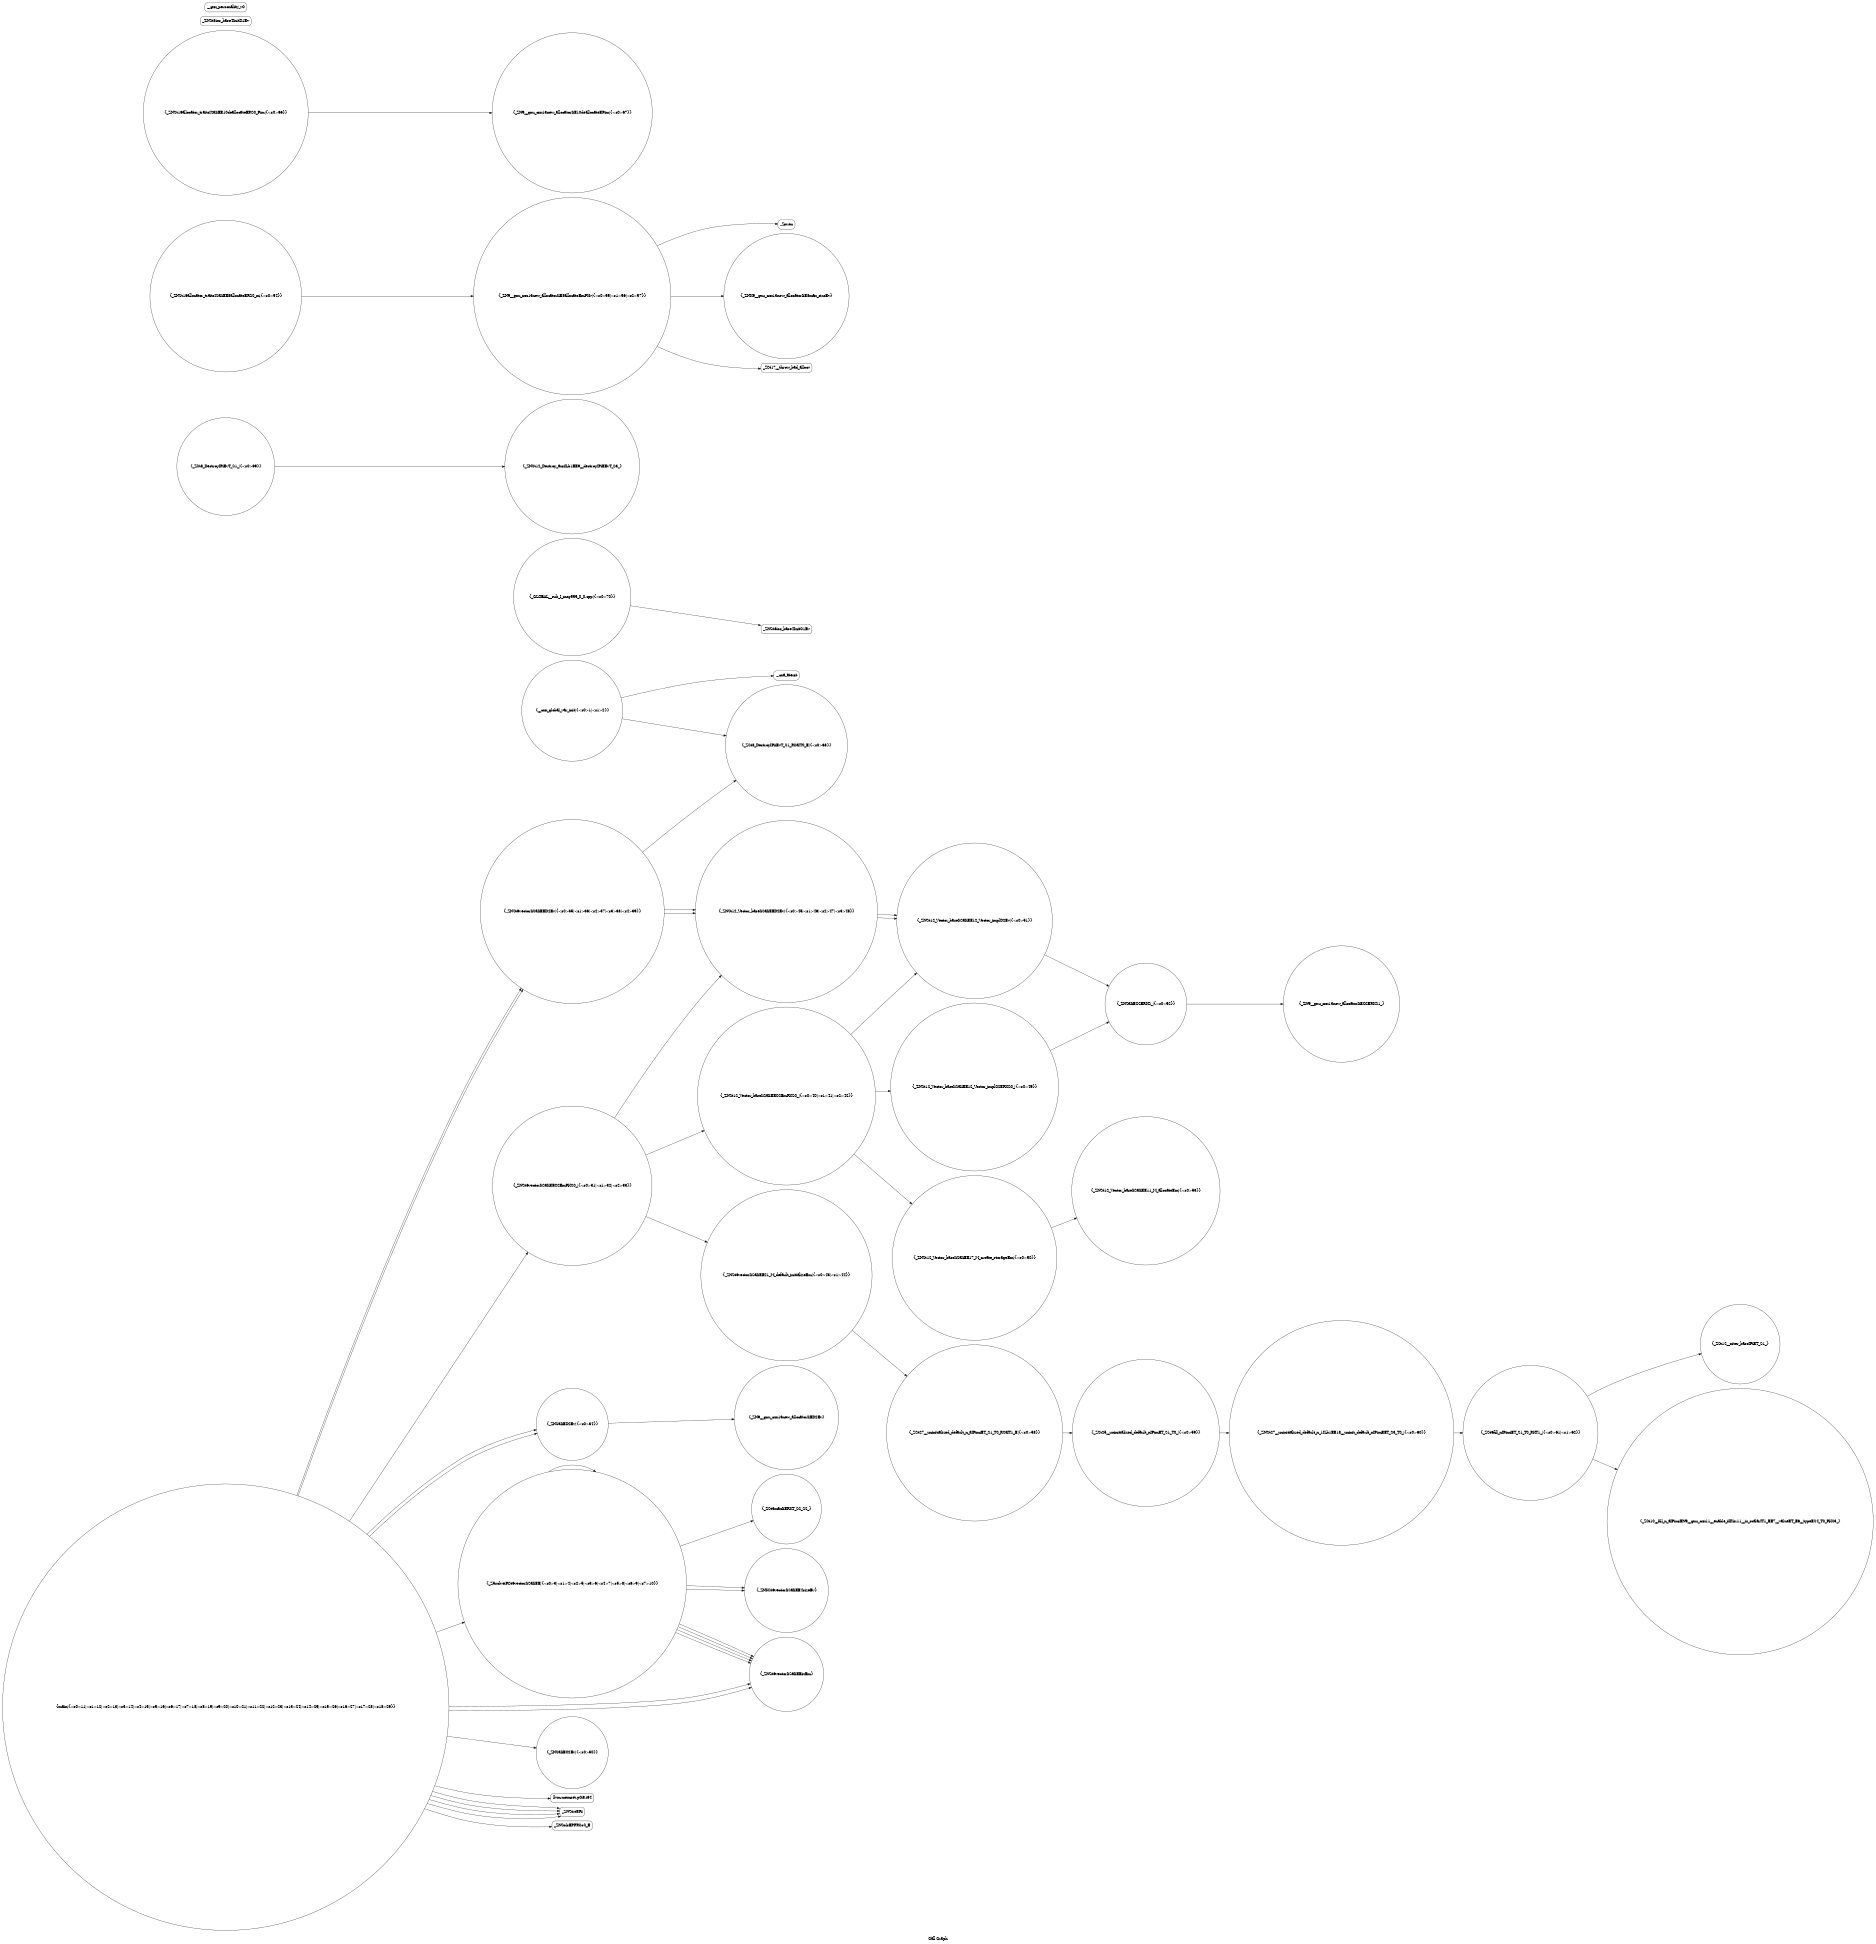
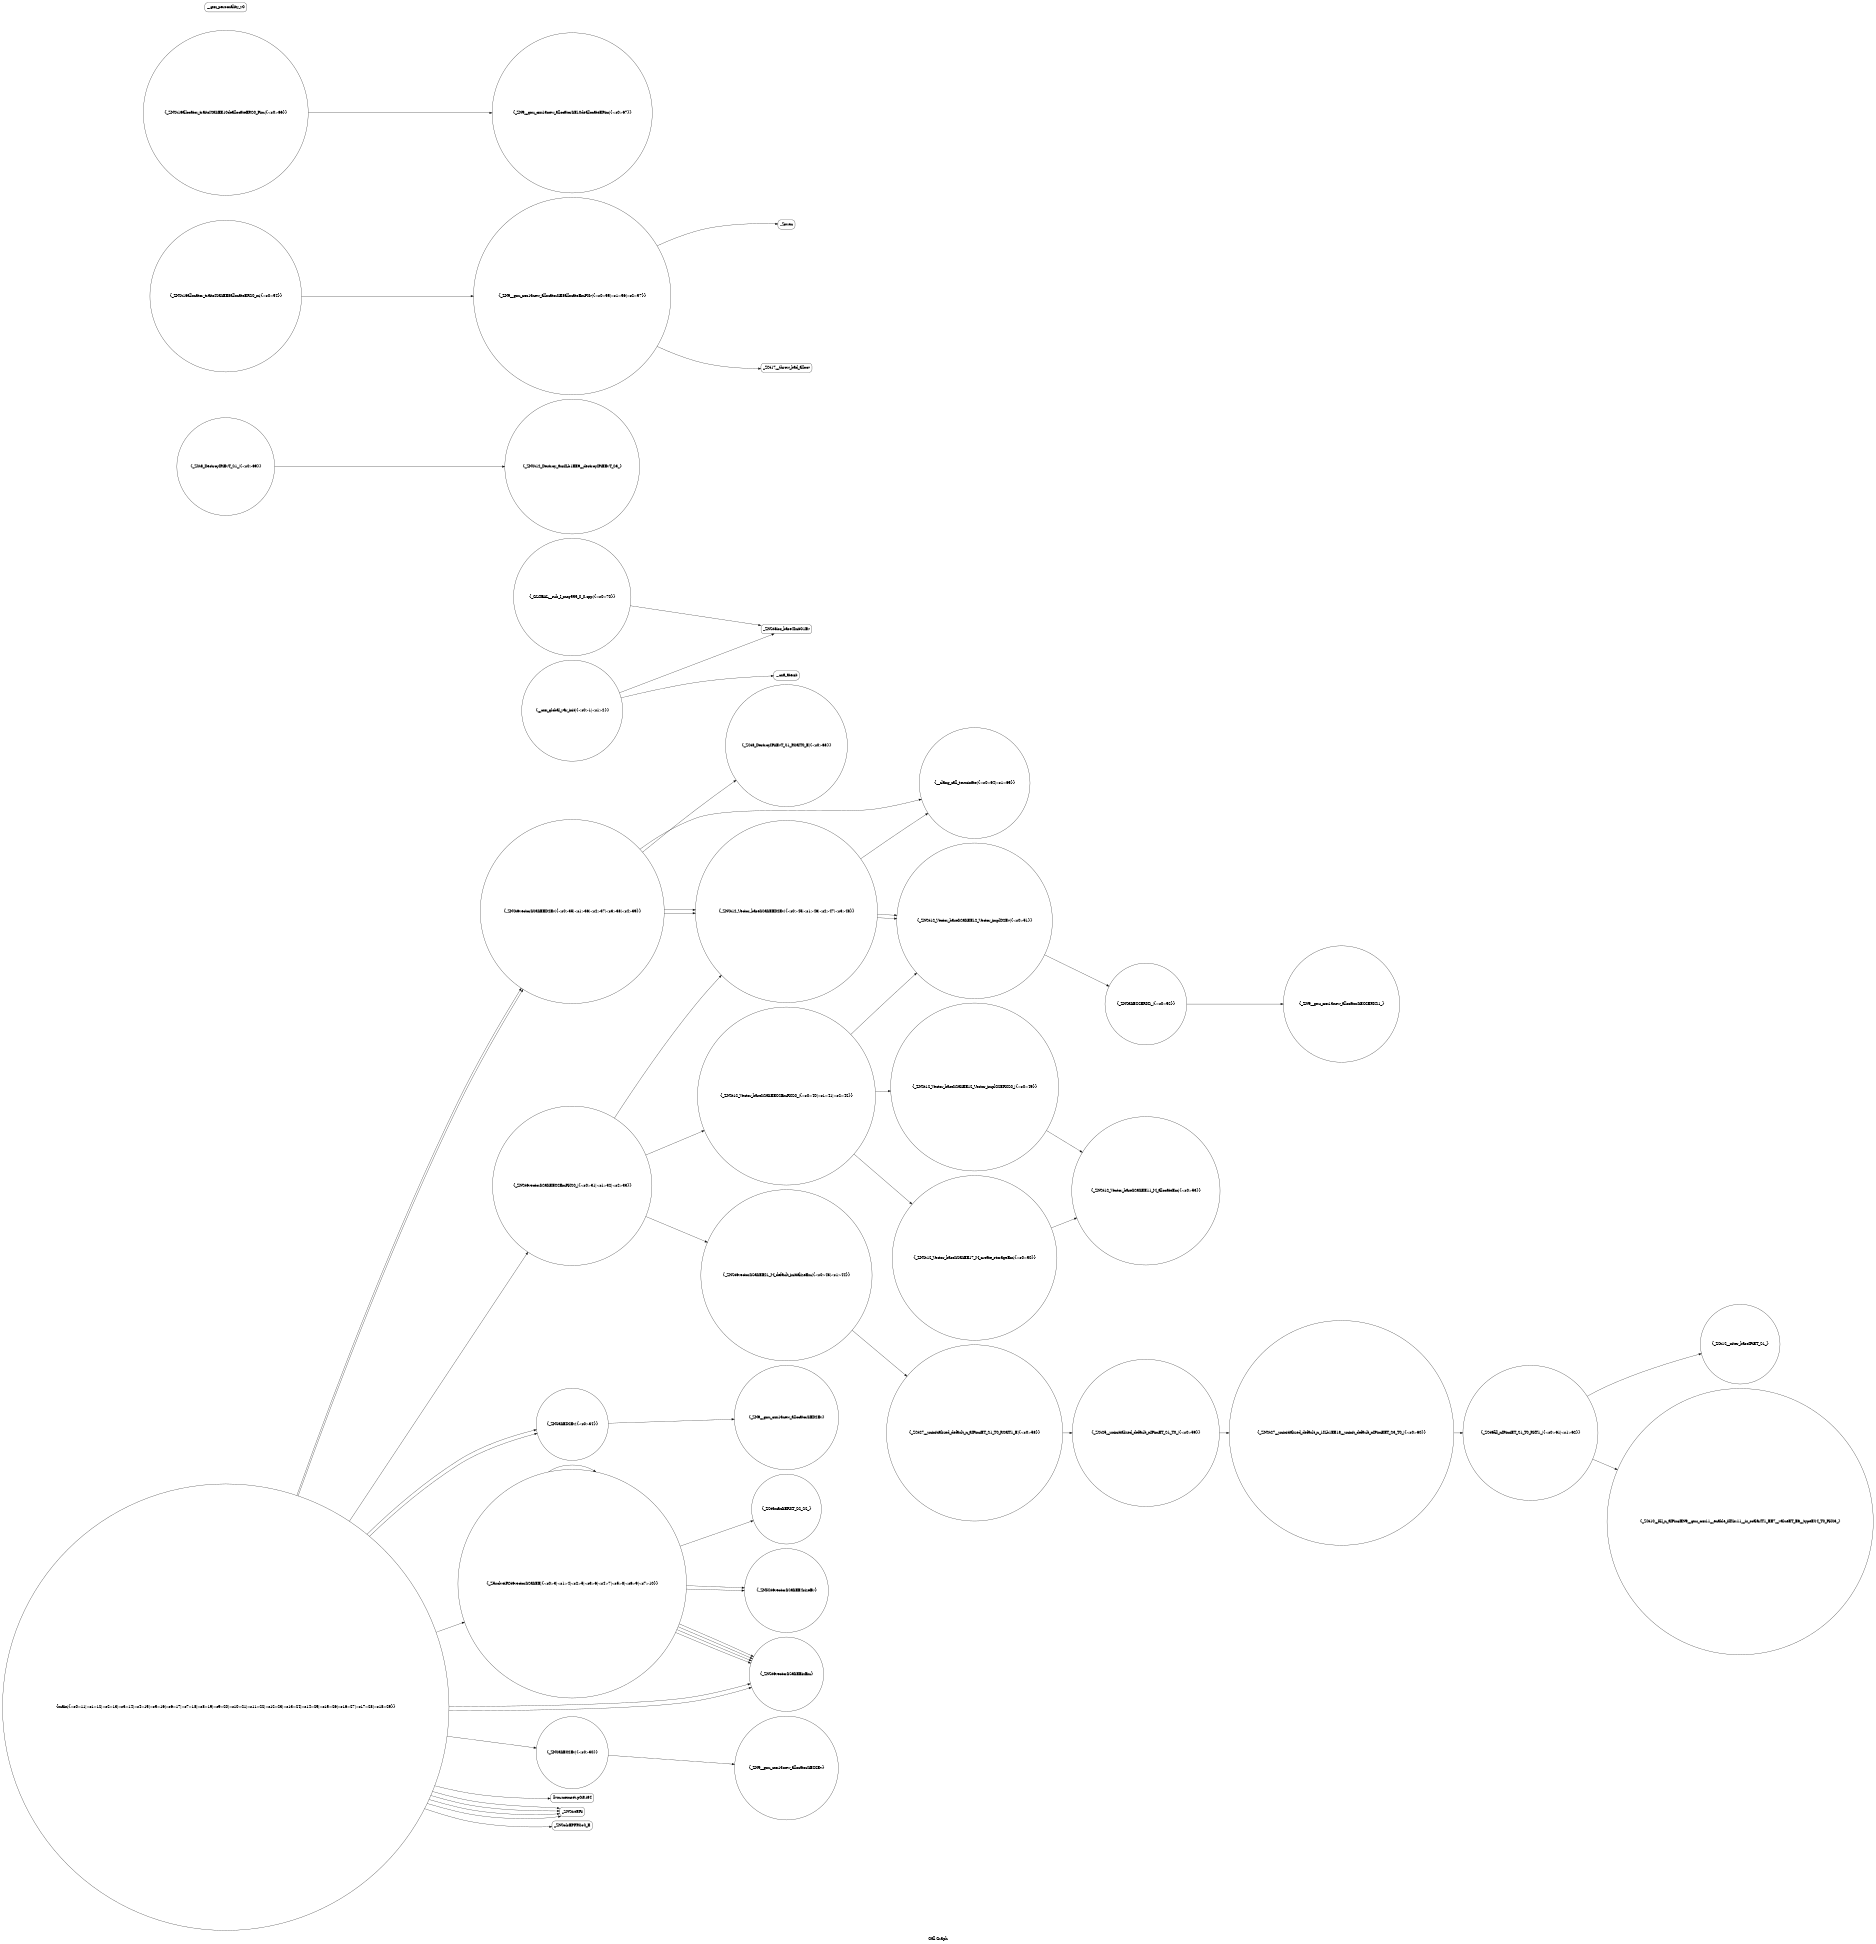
node "_ZNSt8ios_base4InitD1Ev": removed
node "{_ZNK9__gnu_cxx13new_allocatorIiE8max_sizeEv}": removed
edge "{__cxx_global_var_init|{<s0>1|<s1>2}}" -> "{_ZSt8_DestroyIPiiEvT_S1_RSaIT0_E|{<s0>68}}": now "{__cxx_global_var_init|{<s0>1|<s1>2}}" -> "_ZNSt8ios_base4InitC1Ev"
node "{__clang_call_terminate|{<s0>64|<s1>65}}": added
edge "{_ZNSt12_Vector_baseIiSaIiEE12_Vector_implC2ERKS0_|{<s0>49}}" -> "{_ZNSaIiEC2ERKS_|{<s0>52}}": now "{_ZNSt12_Vector_baseIiSaIiEE12_Vector_implC2ERKS0_|{<s0>49}}" -> "{_ZNSt12_Vector_baseIiSaIiEE11_M_allocateEm|{<s0>53}}"
node "{_ZN9__gnu_cxx13new_allocatorIiEC2Ev}": added
